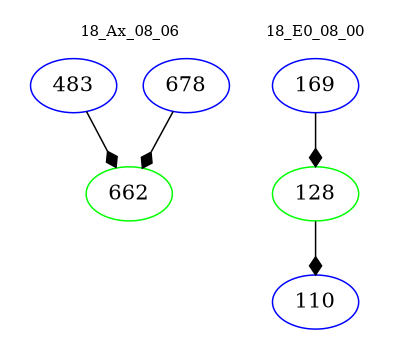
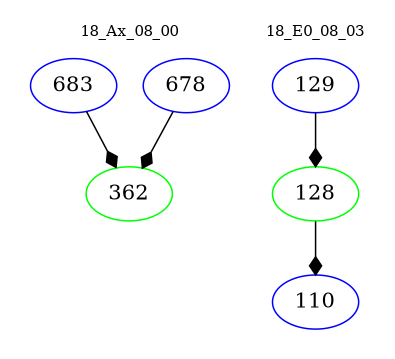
cluster "18_Ax_08_06": label "18_Ax_08_06" -> "18_Ax_08_00"
cluster "18_E0_08_00": label "18_E0_08_00" -> "18_E0_08_03"
node "483": label "483" -> "683"
node "169": label "169" -> "129"
node "662": label "662" -> "362"
